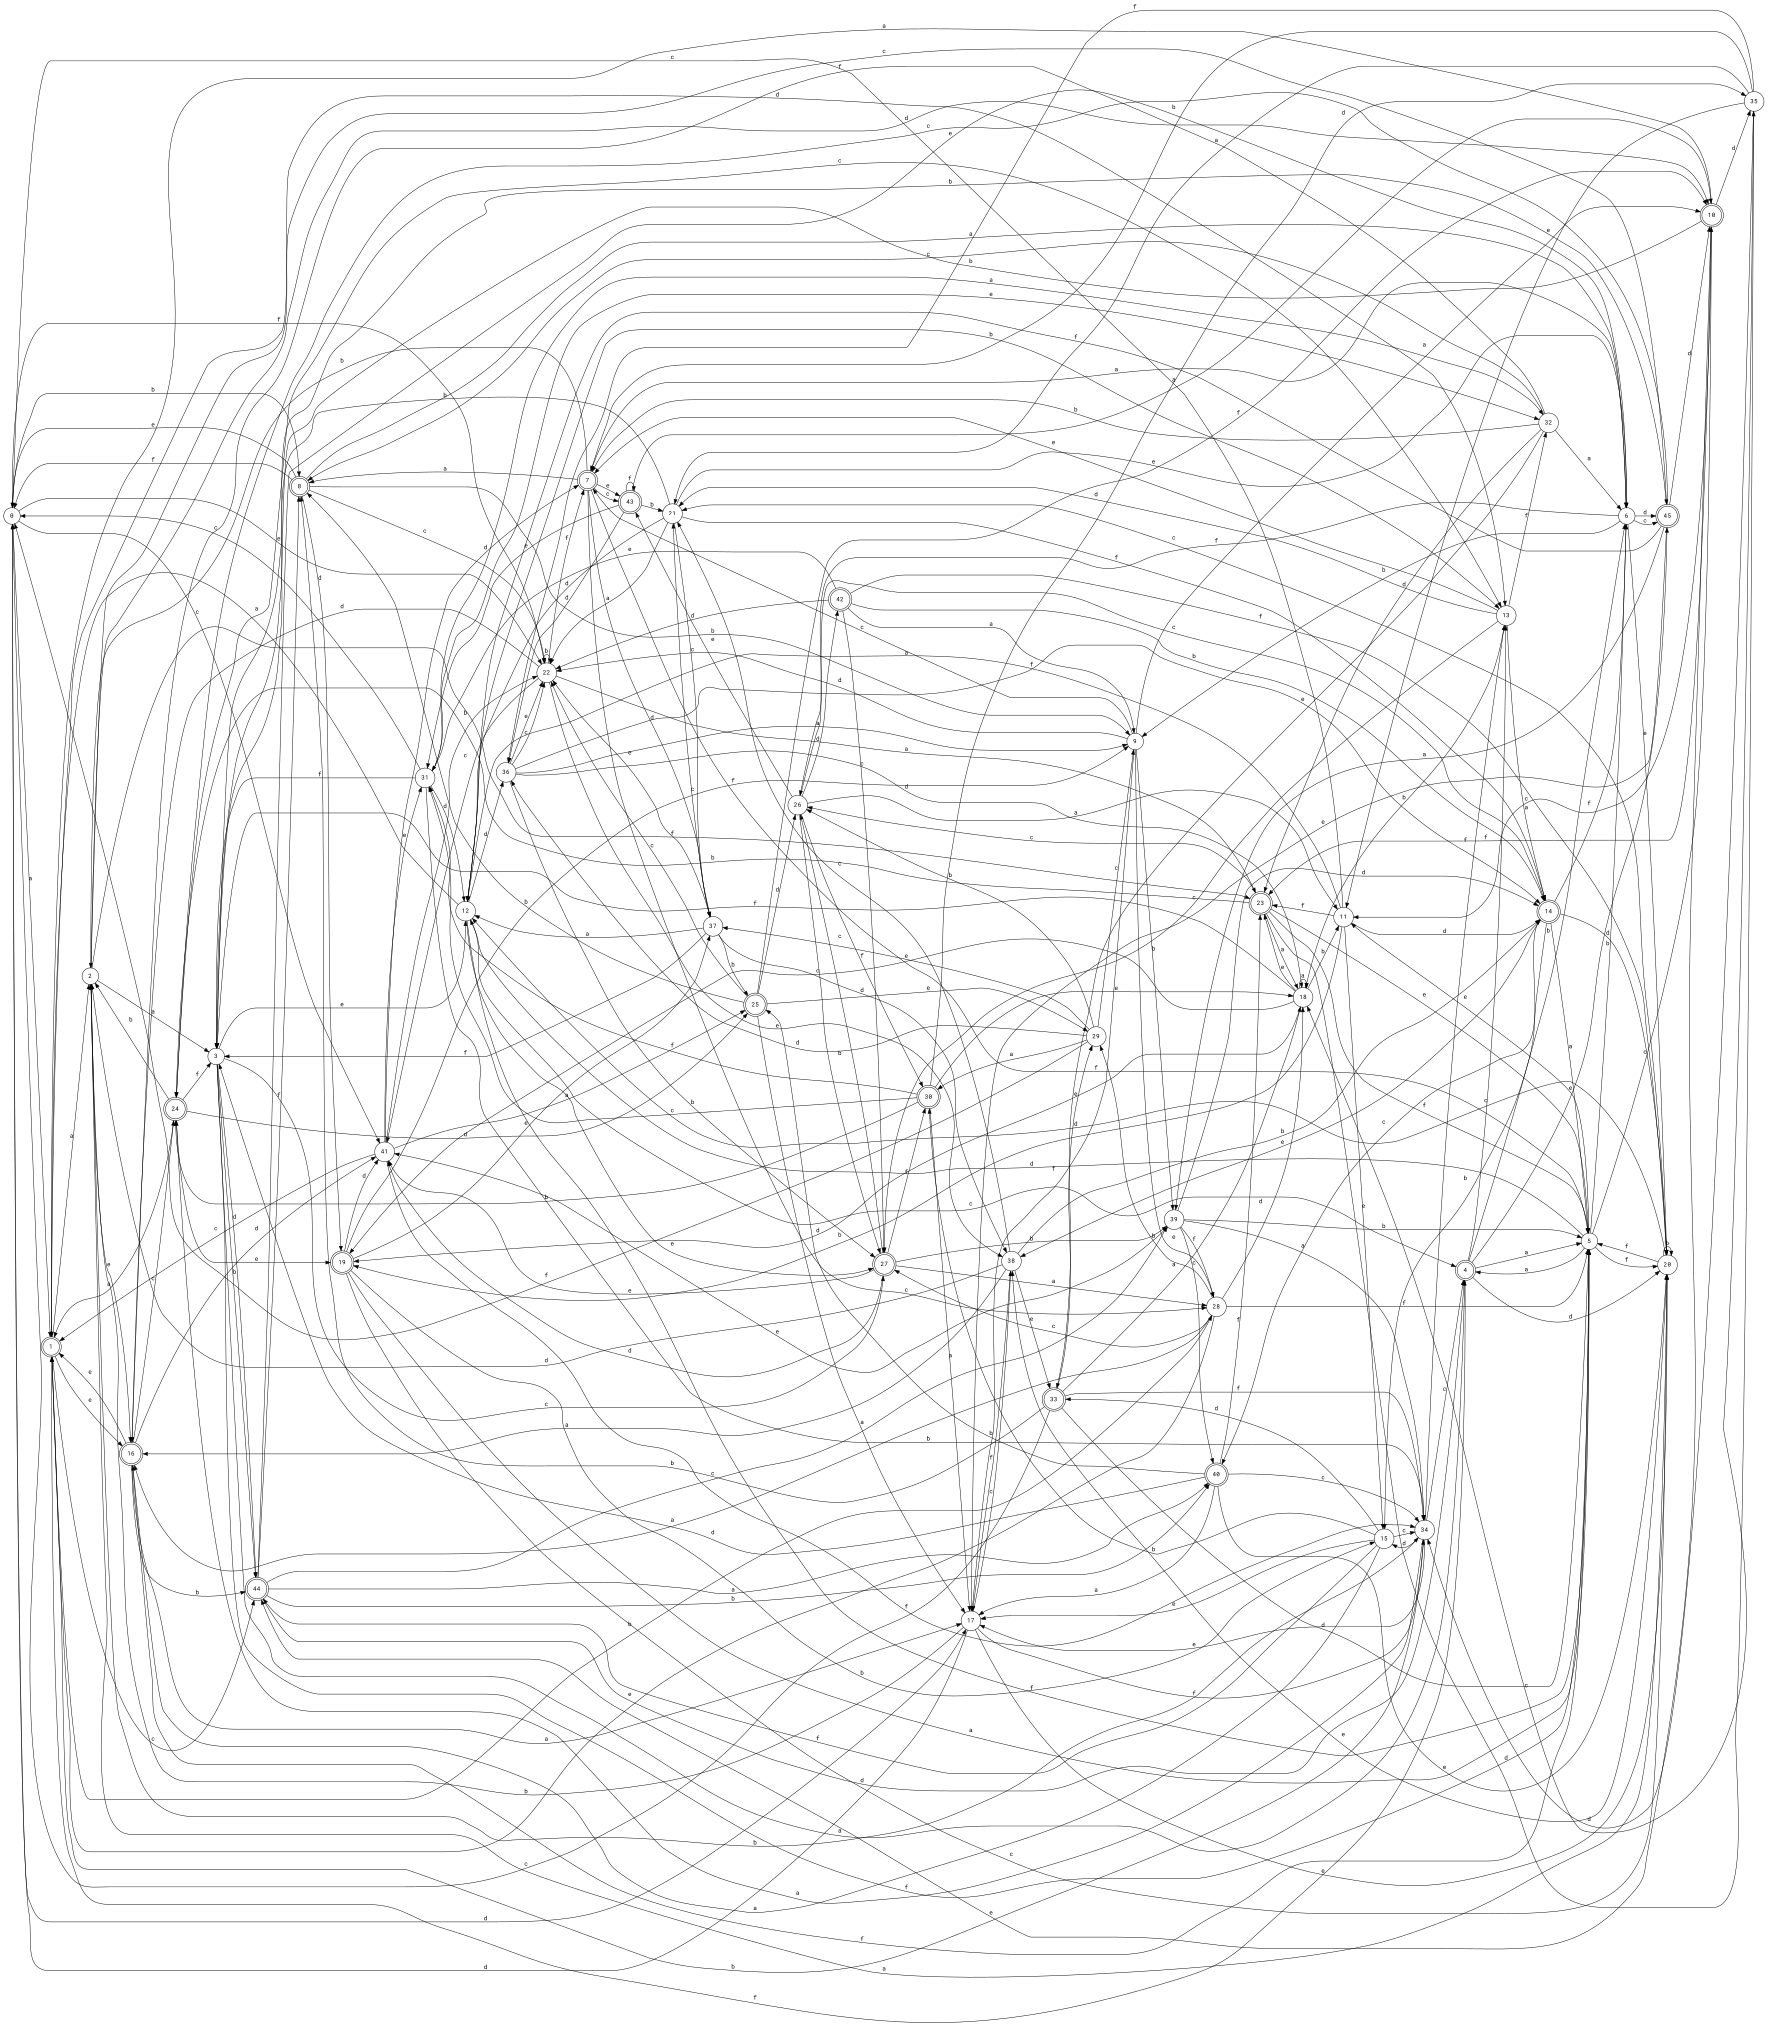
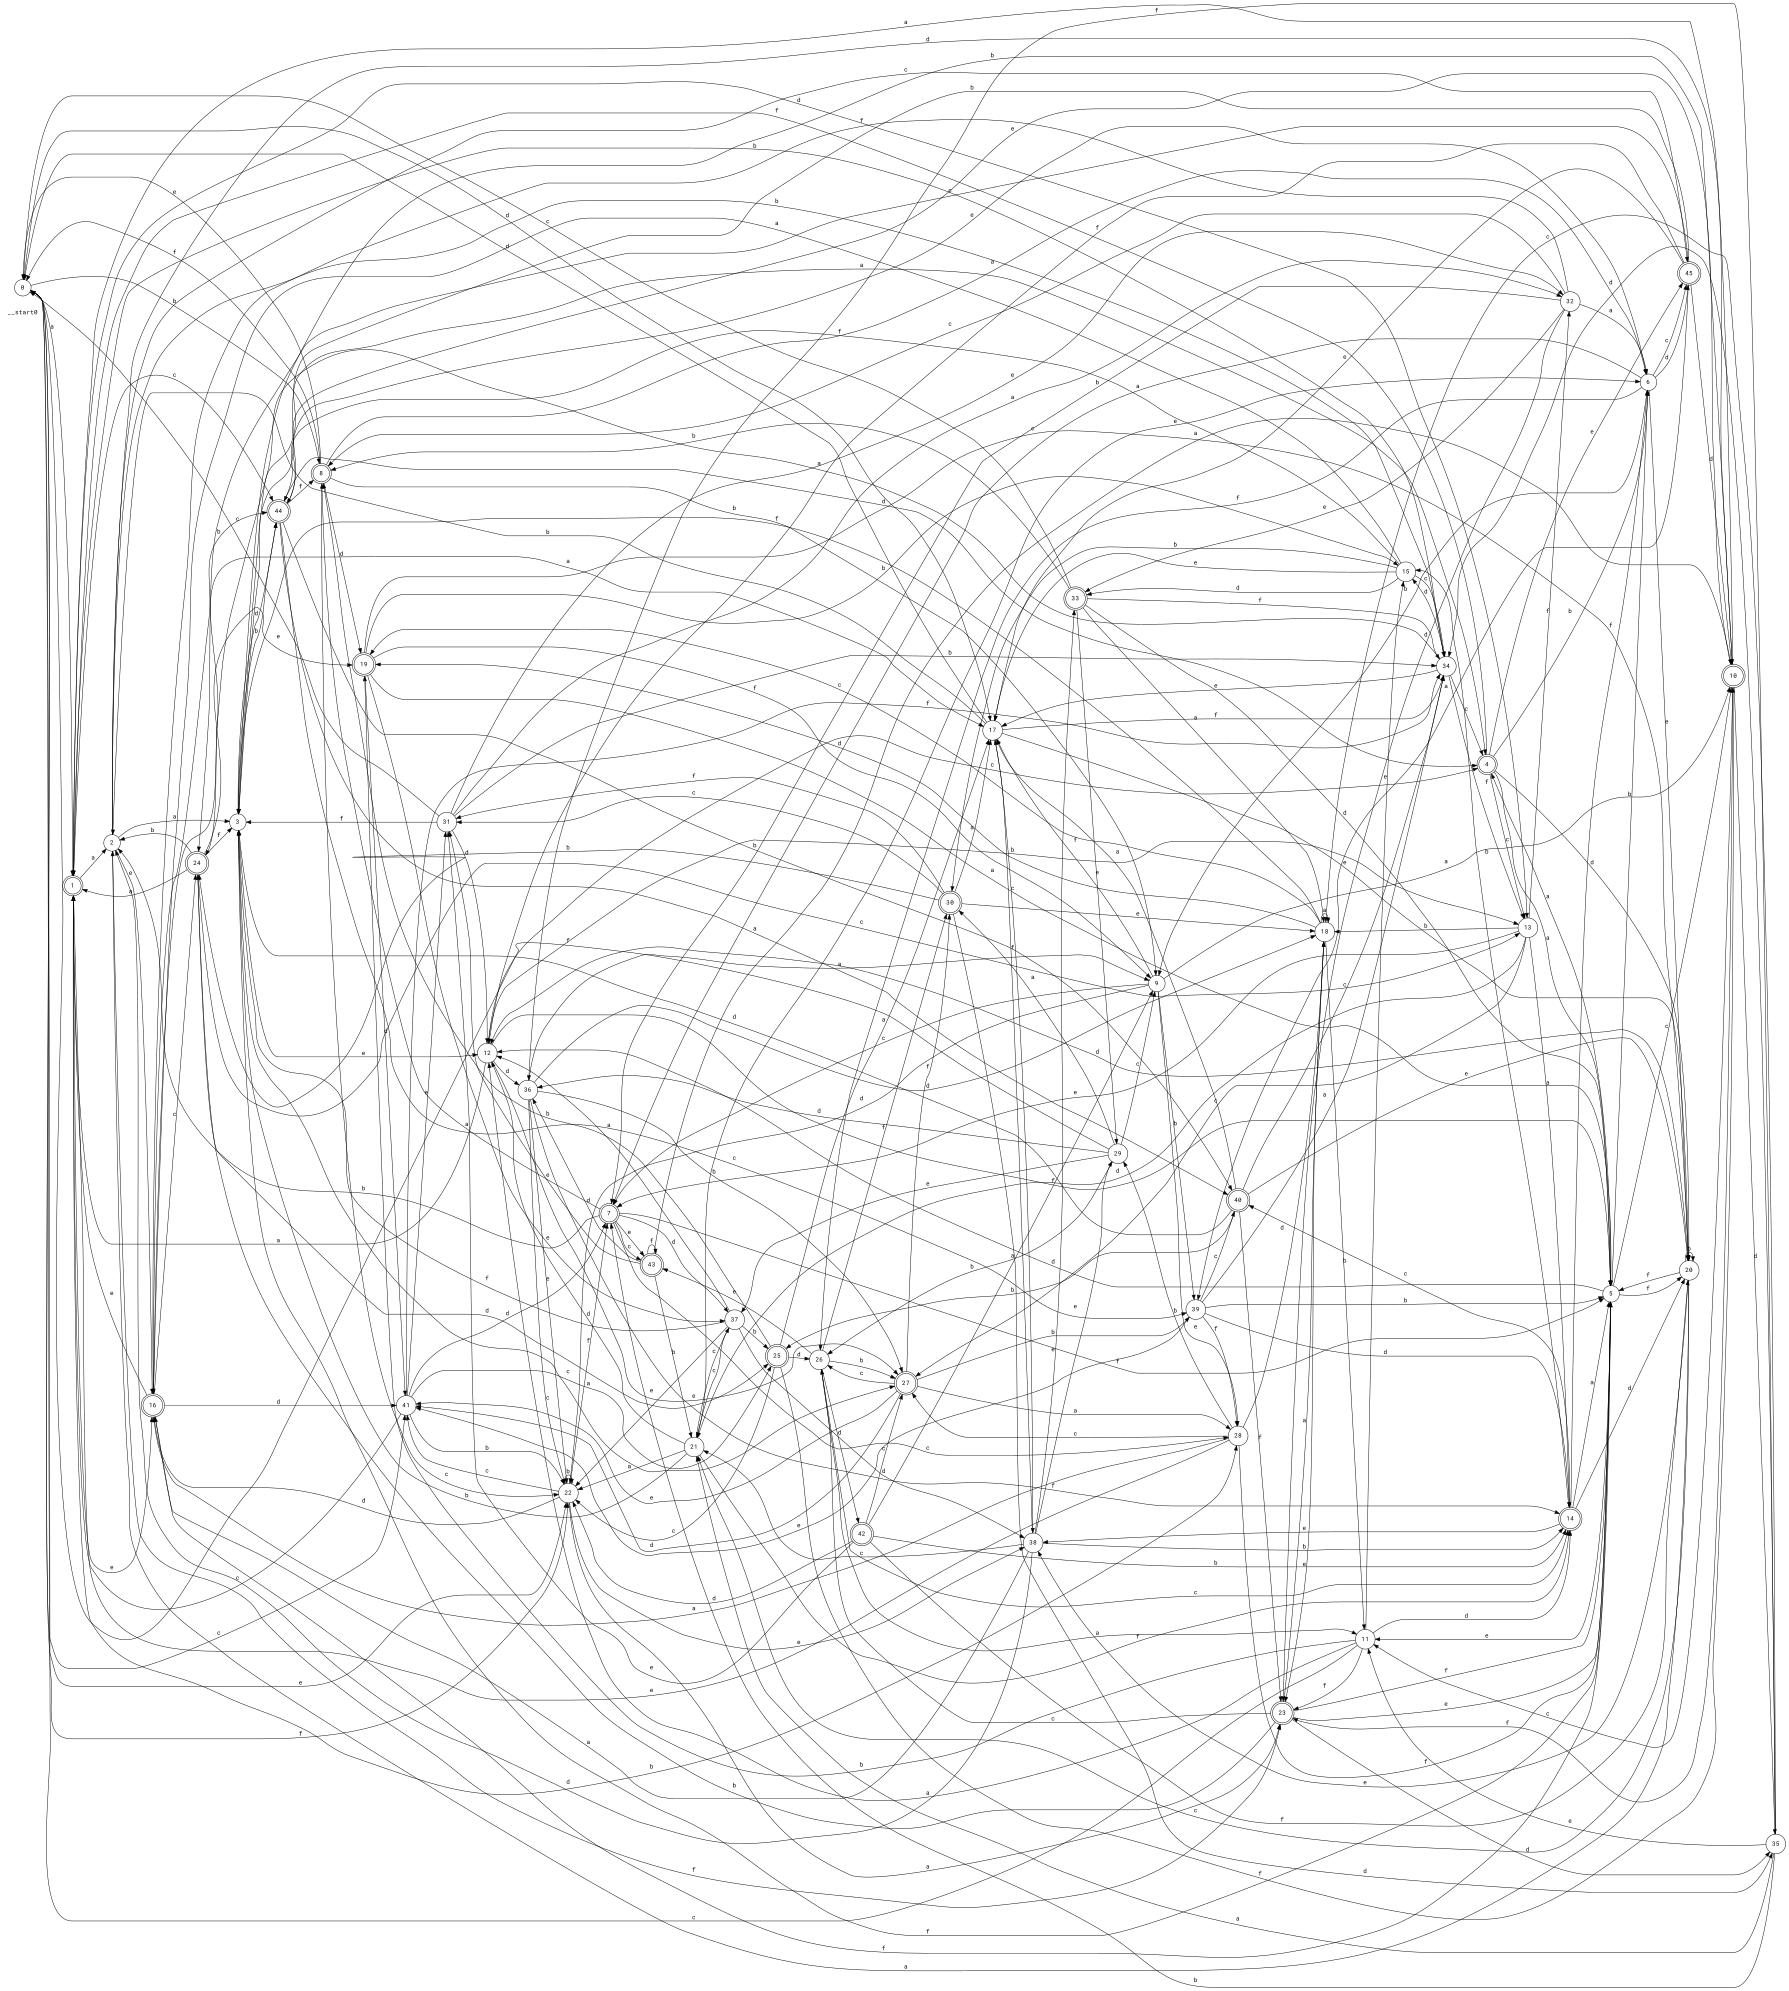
node "__start0": added
edge "25" -> "29": now "38" -> "29"
